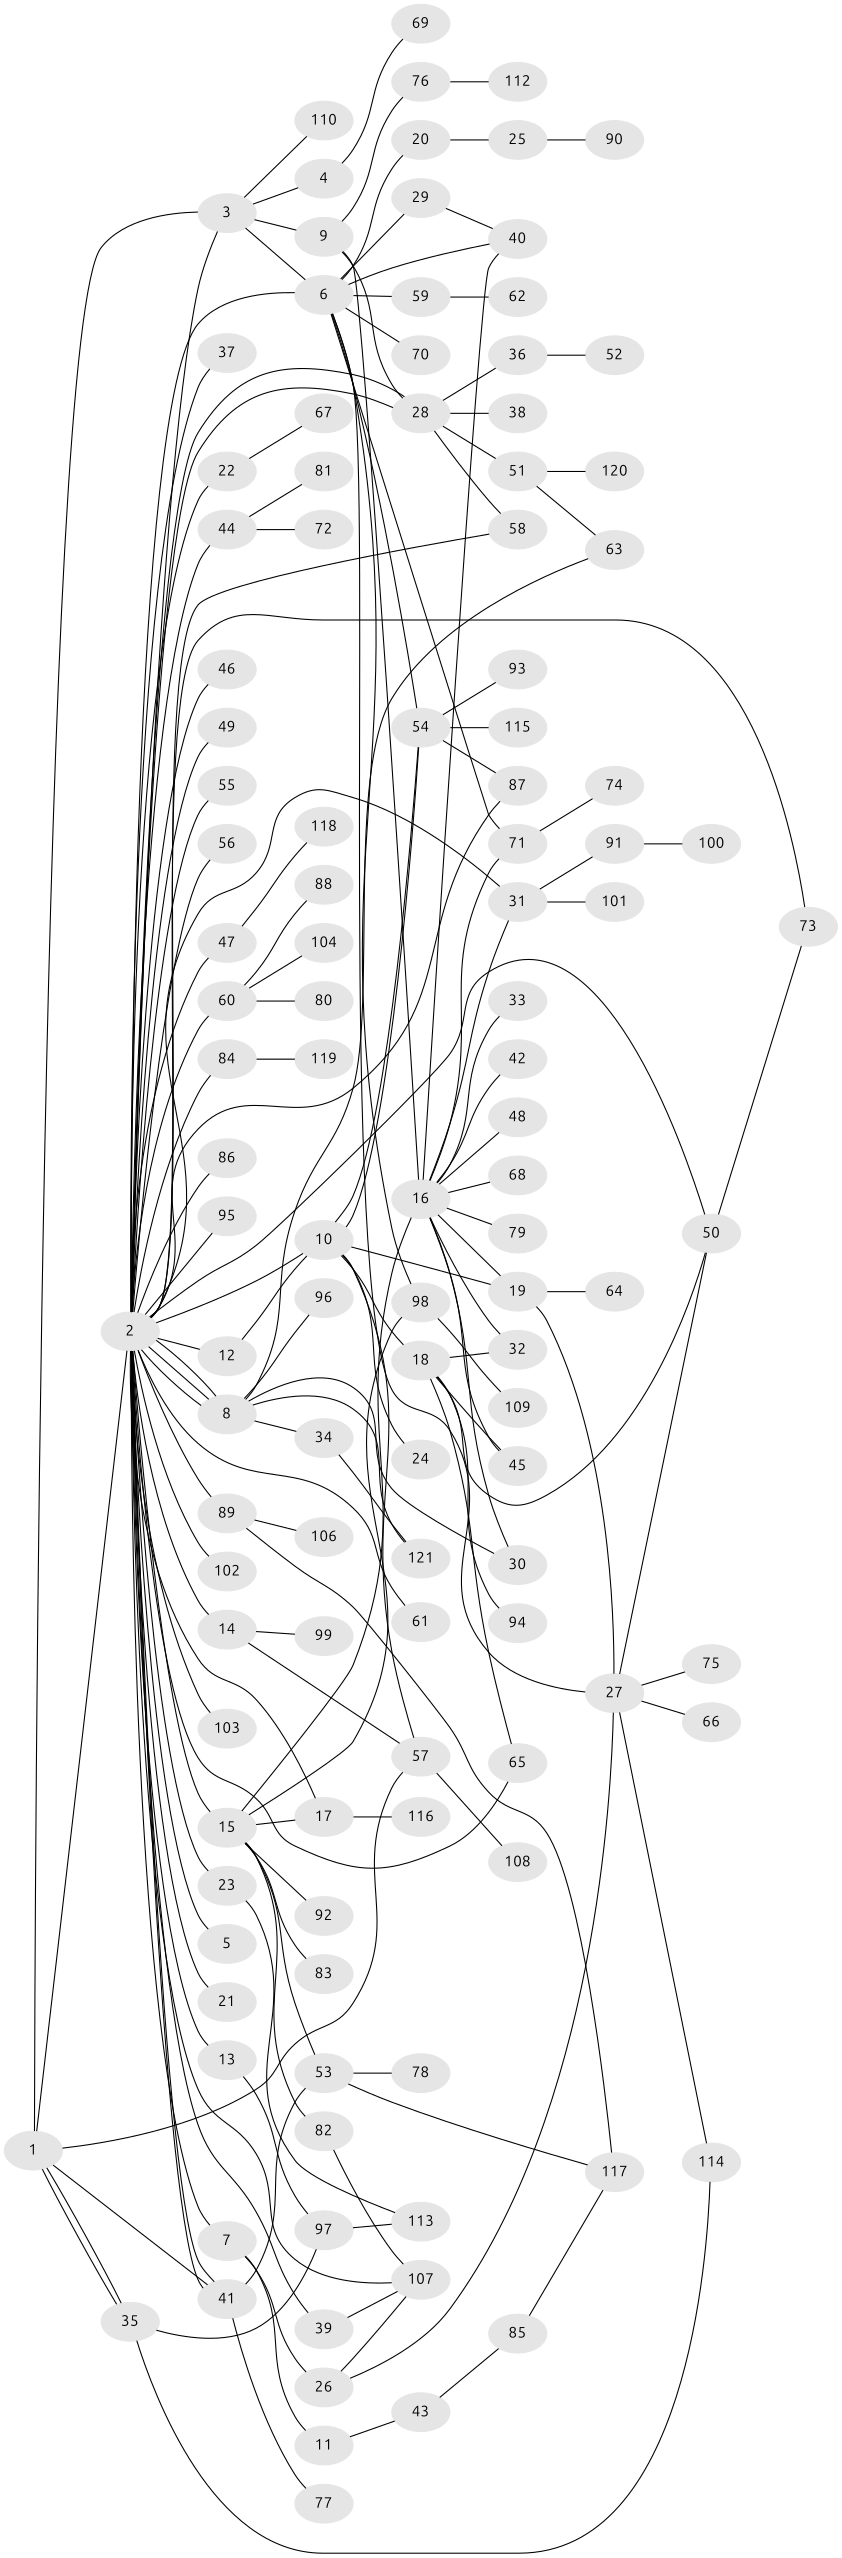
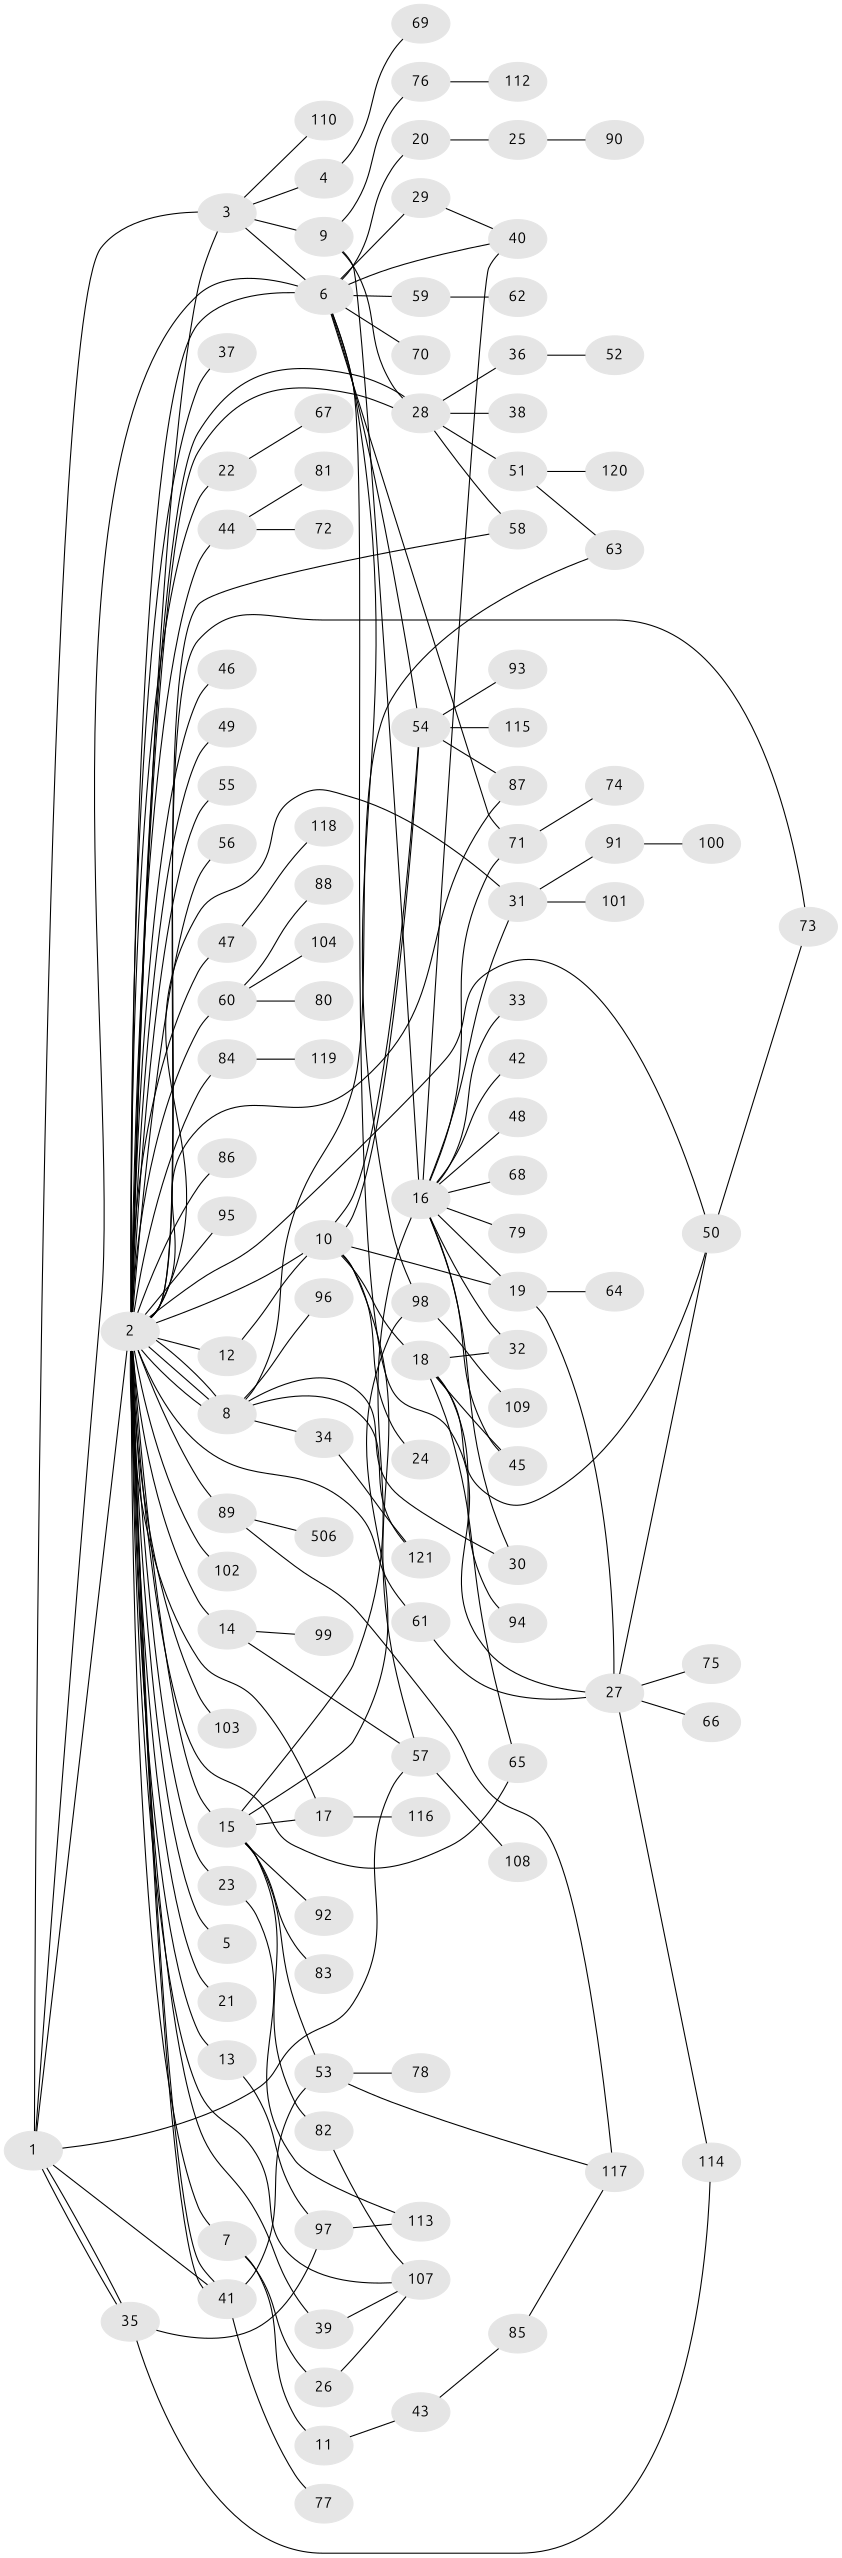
edge "6" -- "1": added
node "106": label "106" -> "506"
edge "27" -- "26": now "27" -- "61"
